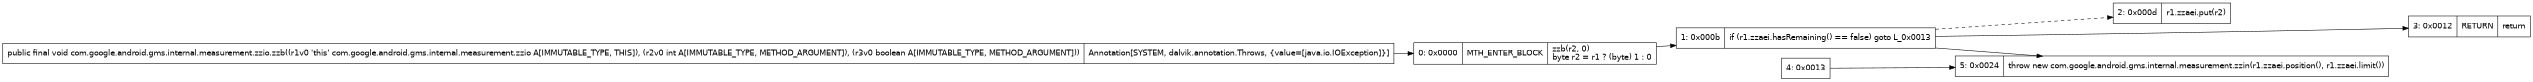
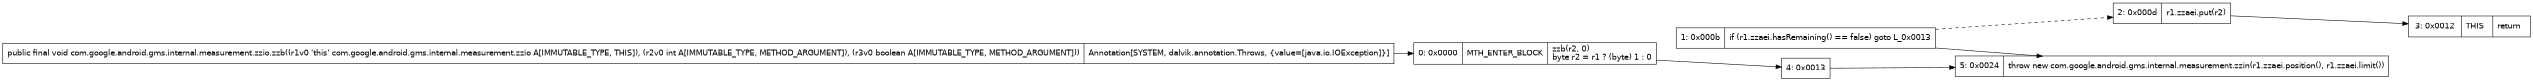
node "3: 0x0012": text "RETURN" -> "THIS"
edge "1: 0x000b" -> "3: 0x0012": now "2: 0x000d" -> "3: 0x0012"
edge "0: 0x0000" -> "1: 0x000b": now "0: 0x0000" -> "4: 0x0013"
